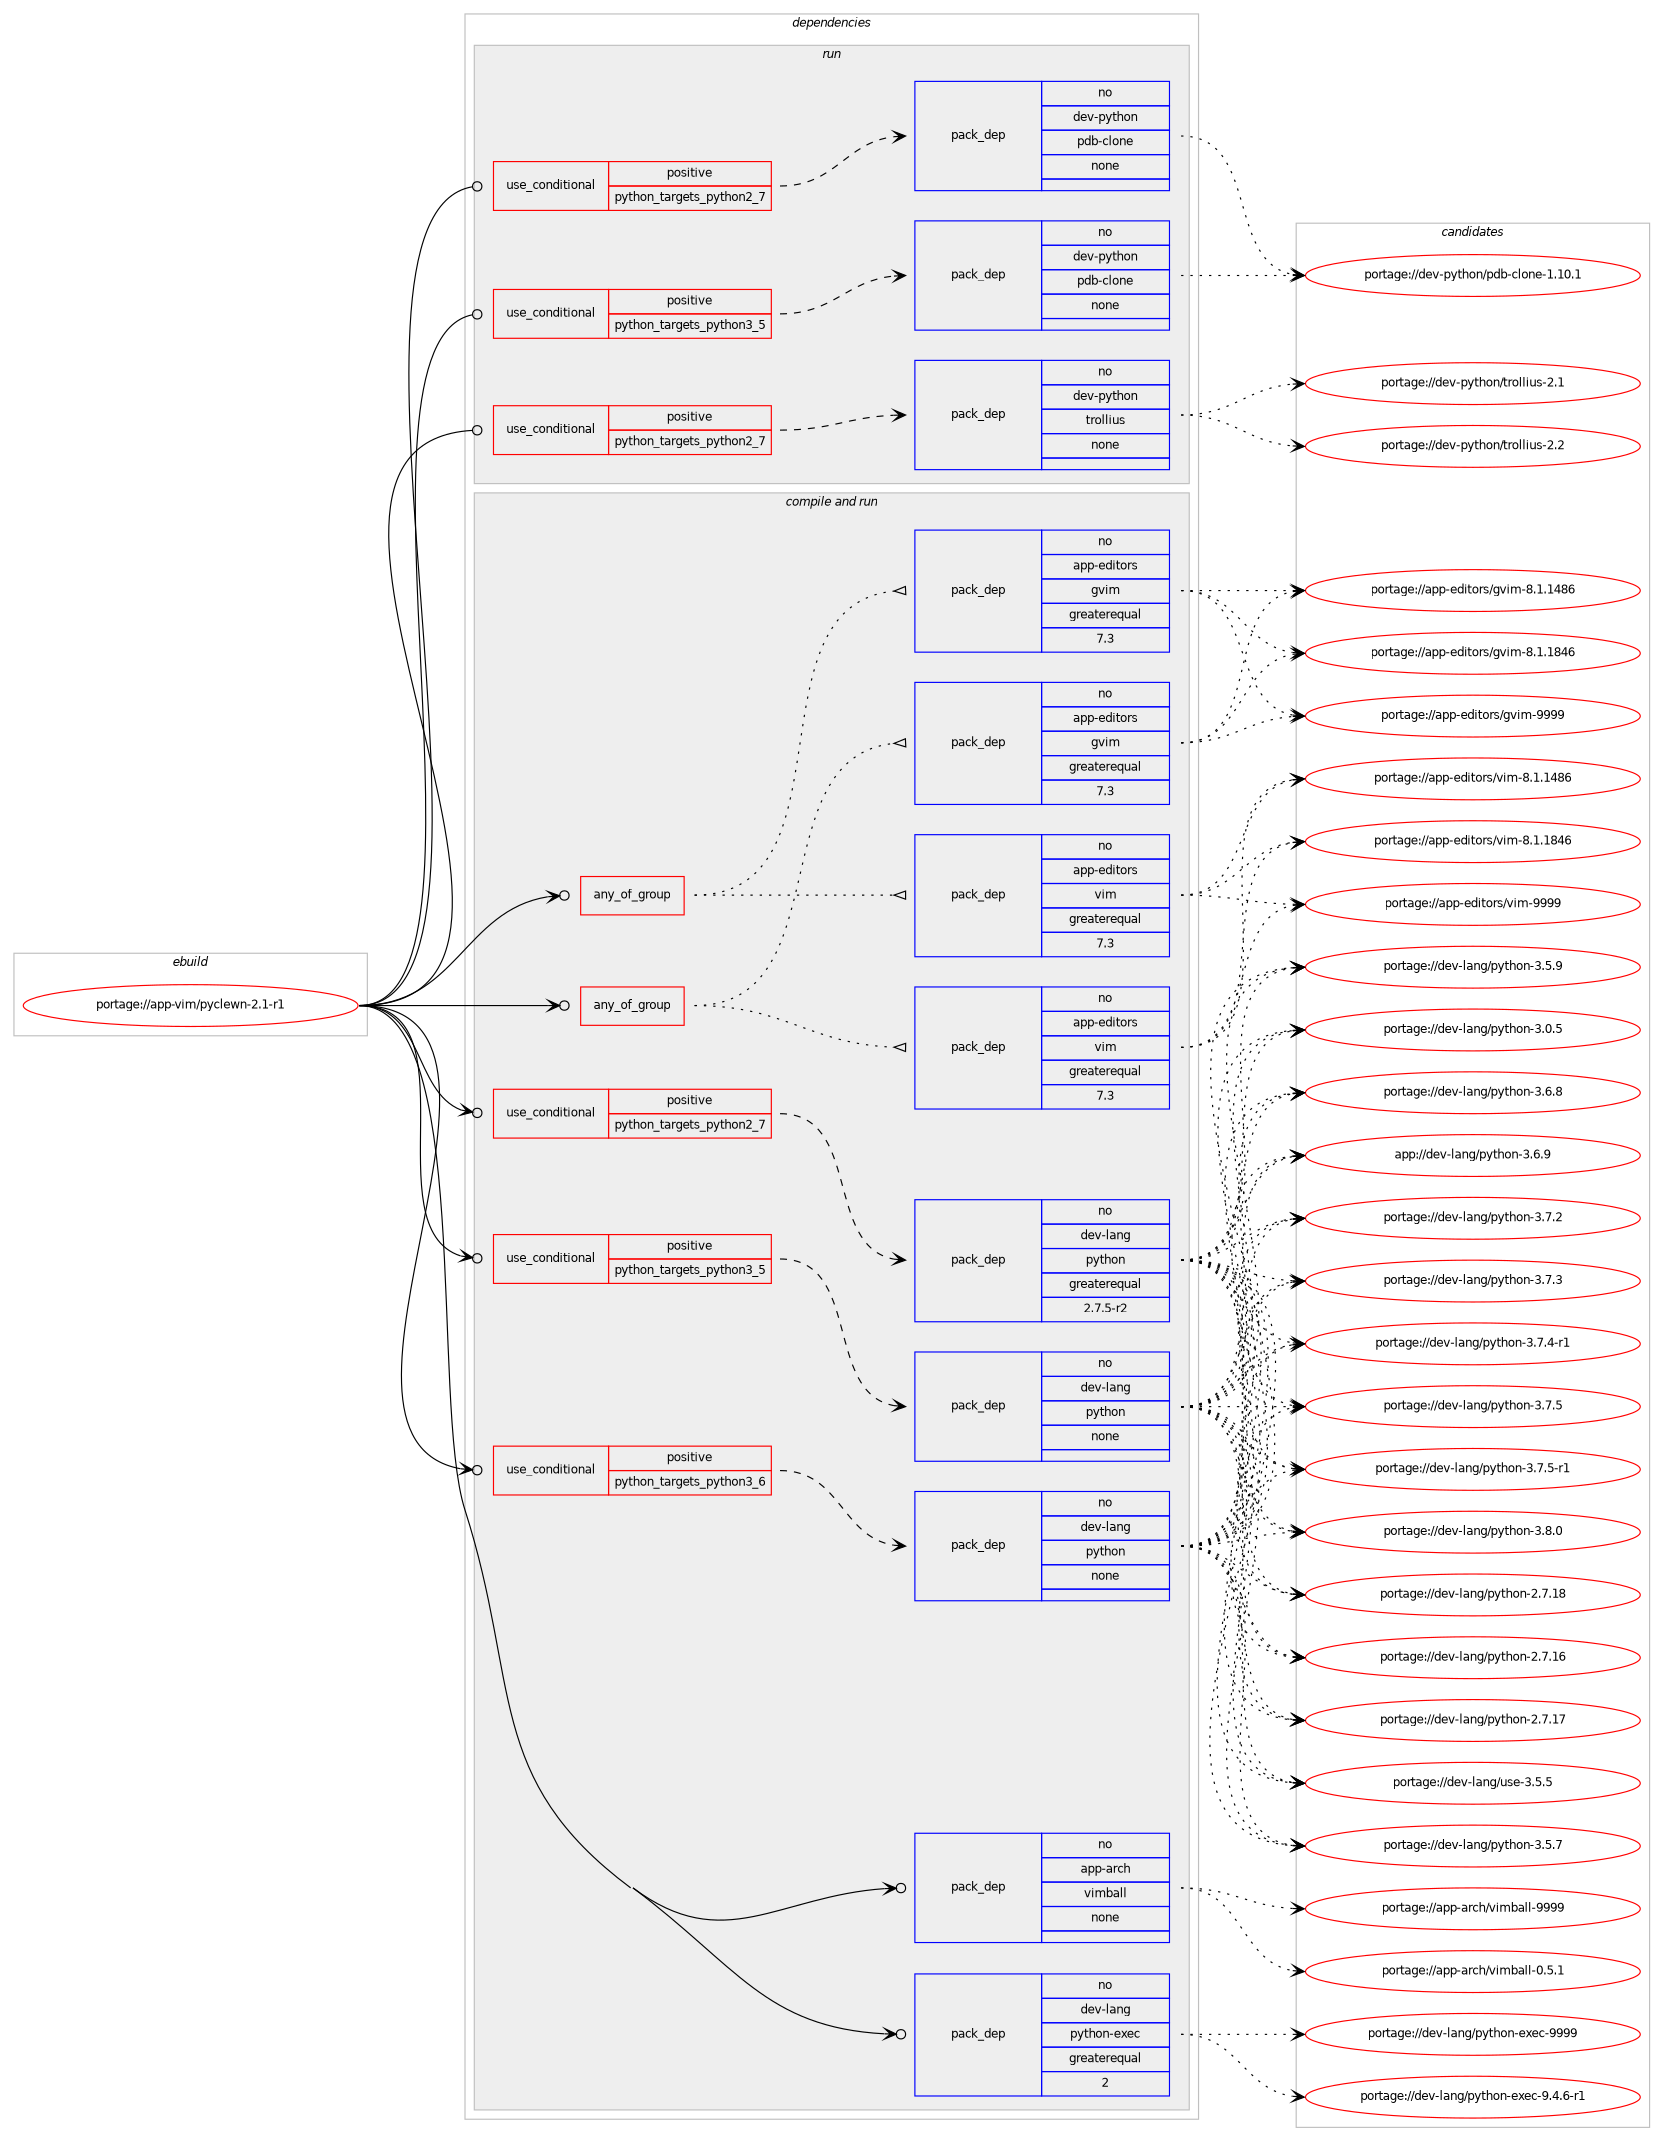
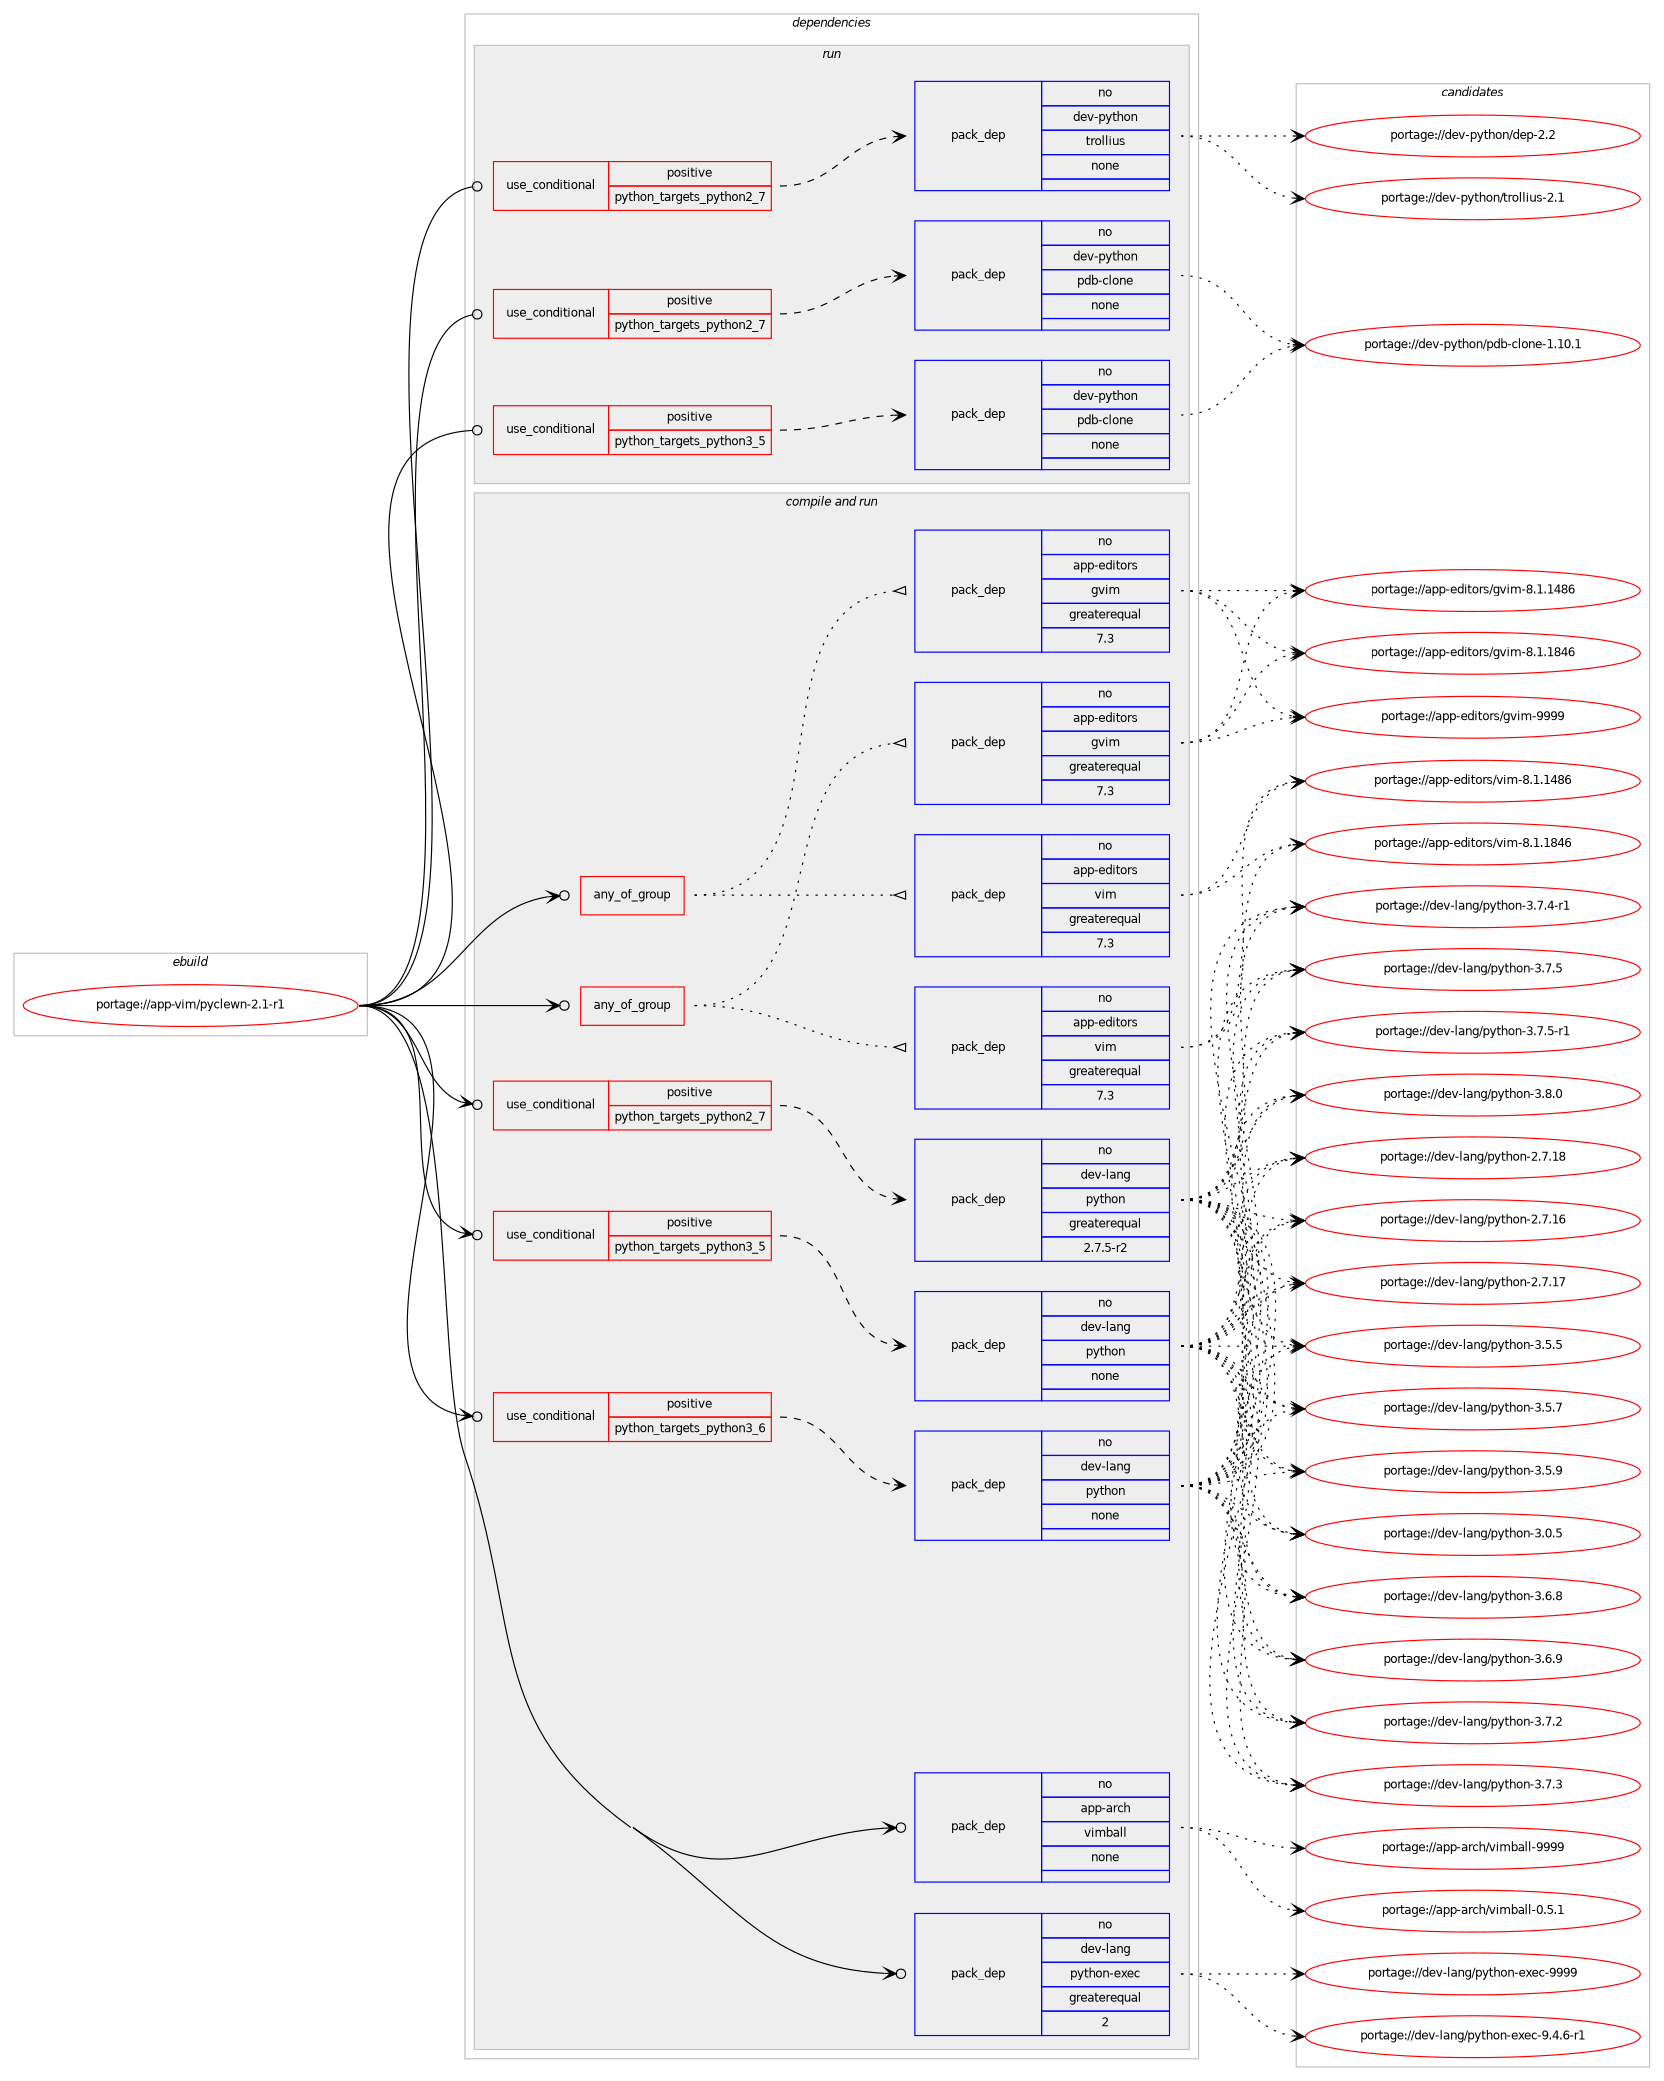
node "portage://dev-python/trollius-2.2": label "portage://dev-python/trollius-2.2" -> "portage://dev-python/dep-2.2"
node "portage://app-editors/vim-9999": removed
node "app://dev-lang/python-3.6.9": label "app://dev-lang/python-3.6.9" -> "portage://dev-lang/python-3.6.9"
node "portage://dev-lang/use-3.5.5": label "portage://dev-lang/use-3.5.5" -> "portage://dev-lang/python-3.5.5"
